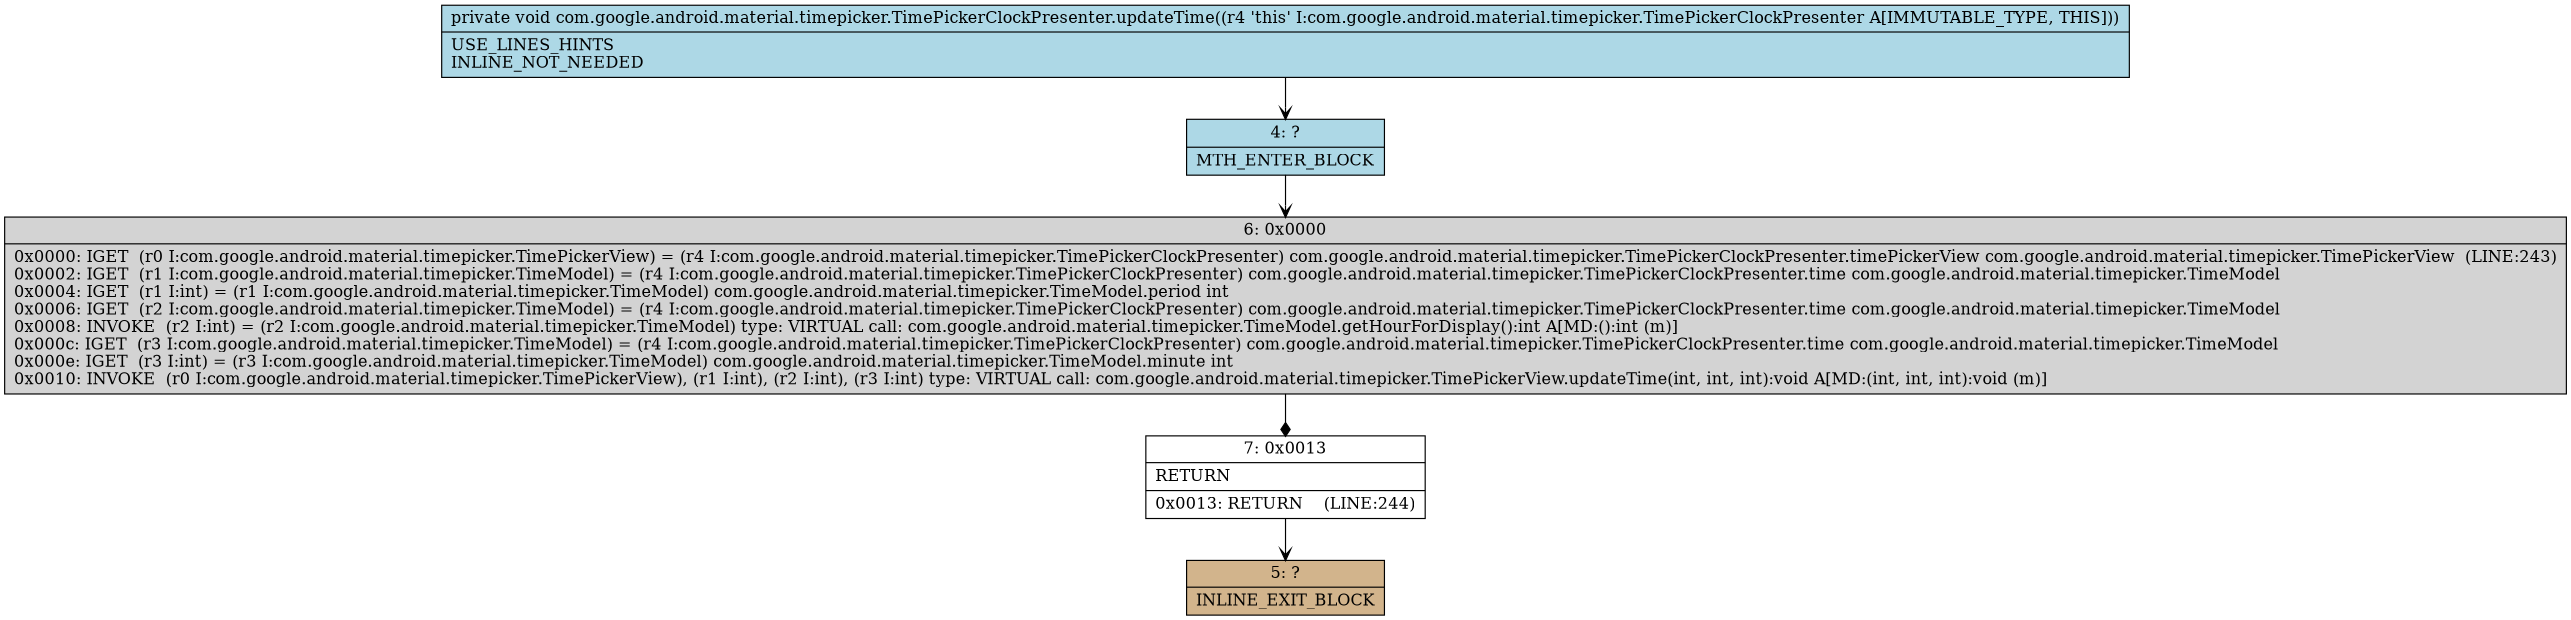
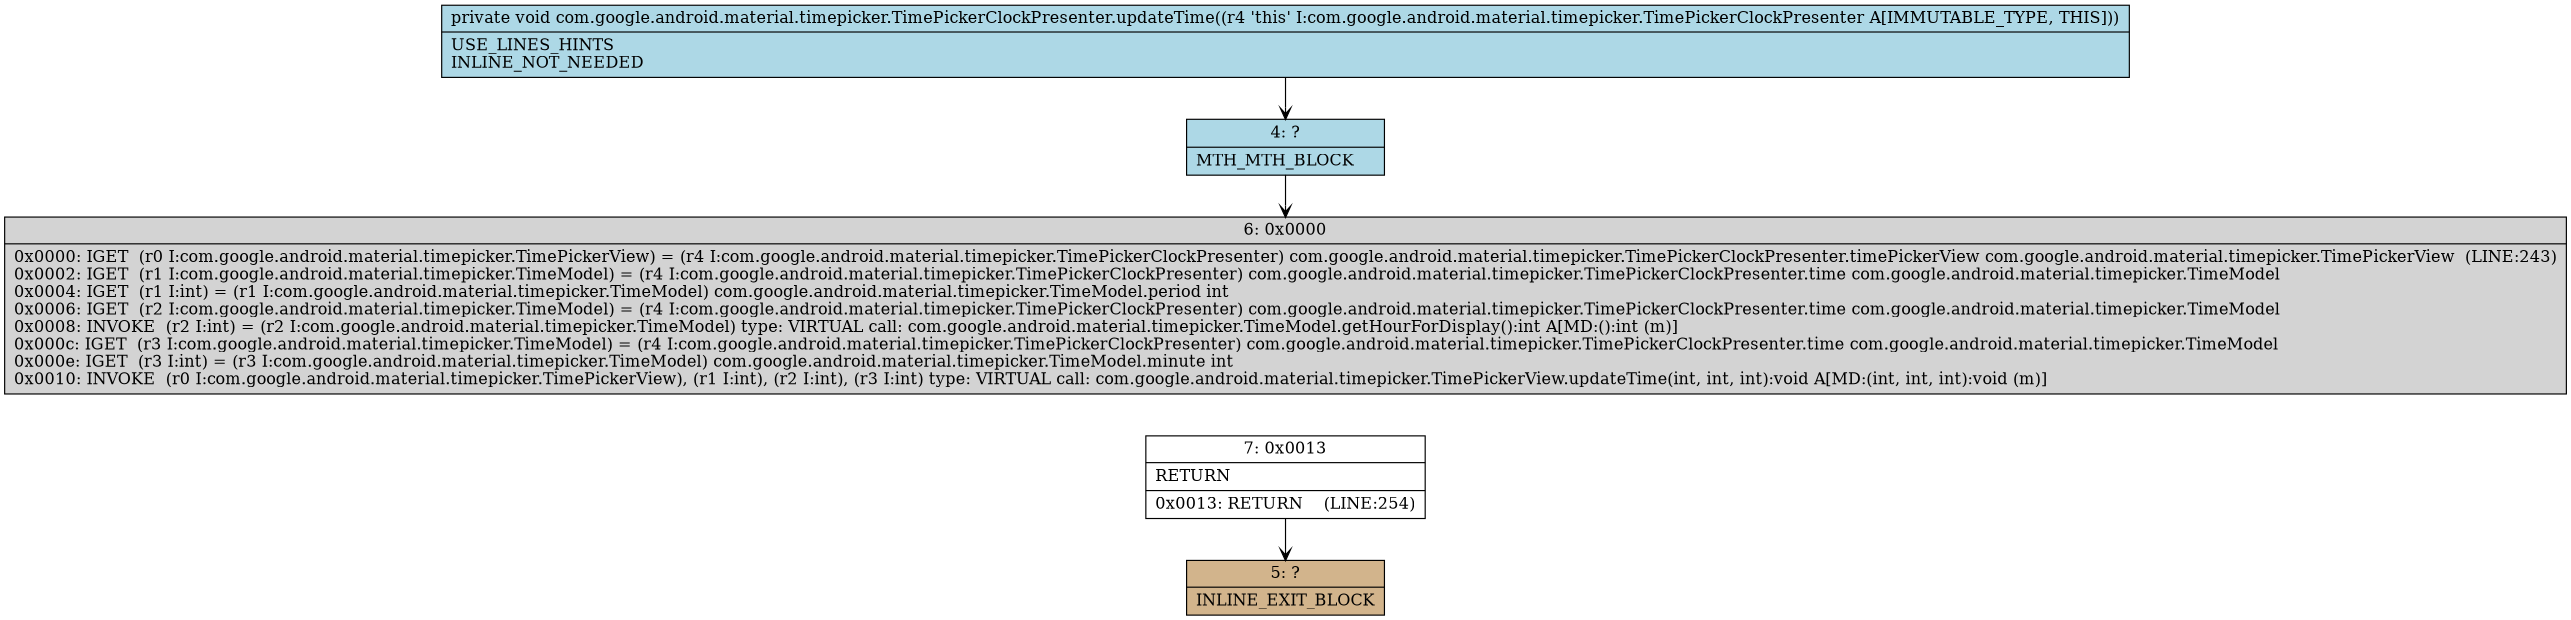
node "4: ?": text "MTH_ENTER_BLOCK" -> "MTH_MTH_BLOCK"
edge "6: 0x0000" -> "7: 0x0013": removed
node "7: 0x0013": text "0x0013: RETURN    (LINE:244)" -> "0x0013: RETURN    (LINE:254)"
